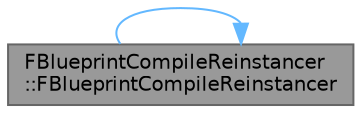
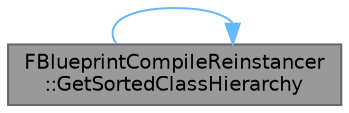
node "FBlueprintCompileReinstancer ::FBlueprintCompileReinstancer": label "FBlueprintCompileReinstancer ::FBlueprintCompileReinstancer" -> "FBlueprintCompileReinstancer ::GetSortedClassHierarchy"
